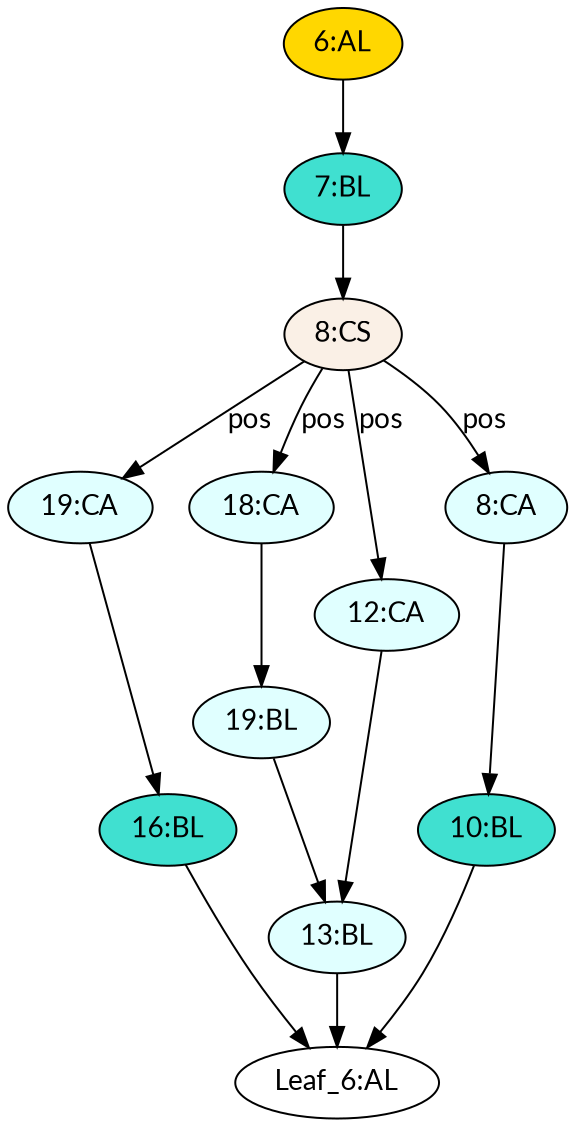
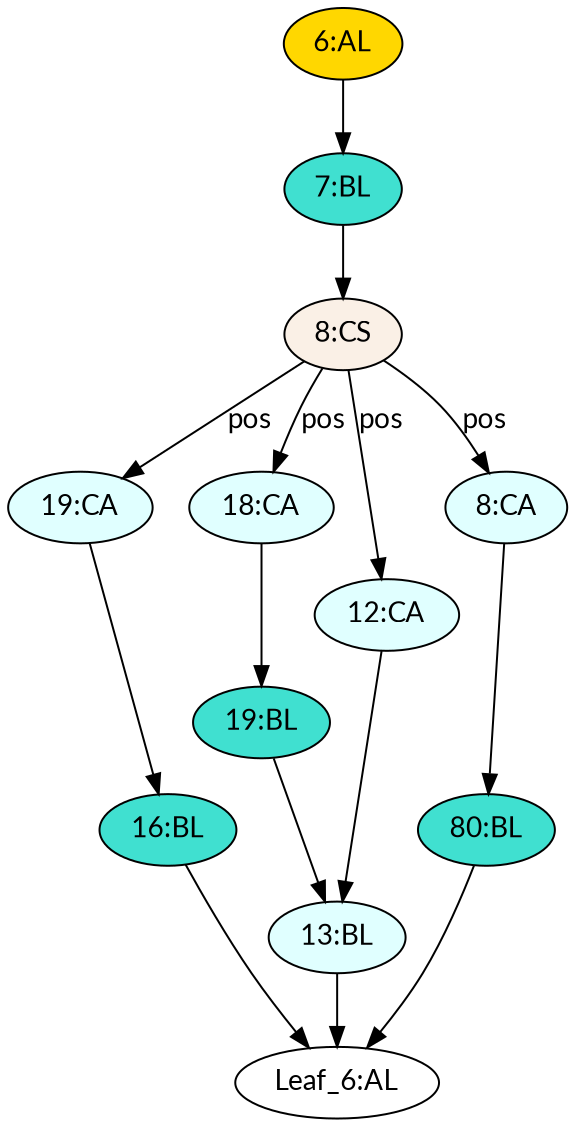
node "19:BL": fillcolor lightcyan -> turquoise
node "10:BL": label "10:BL" -> "80:BL"
